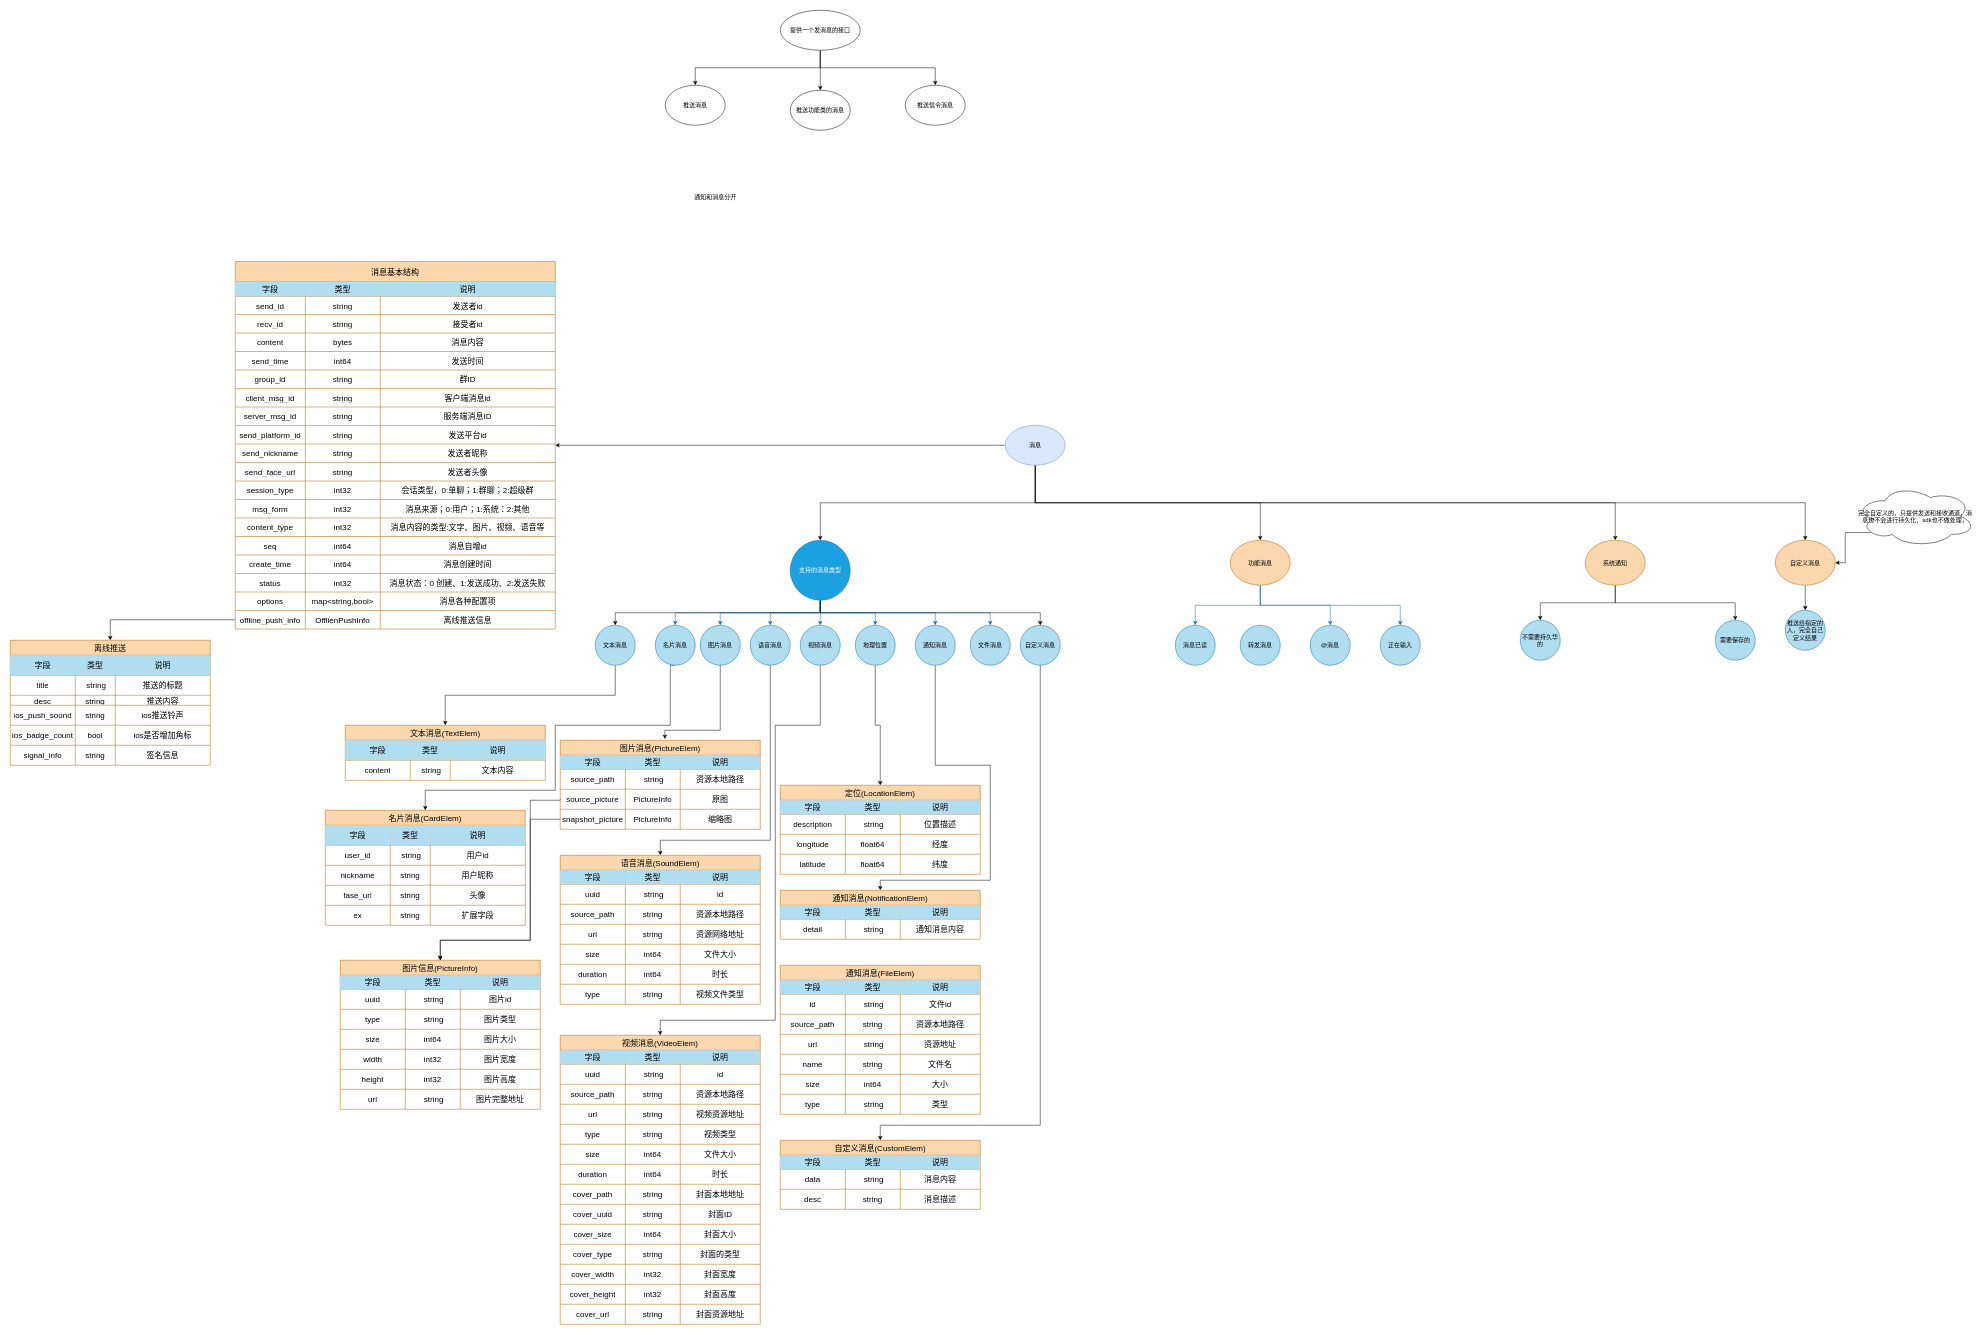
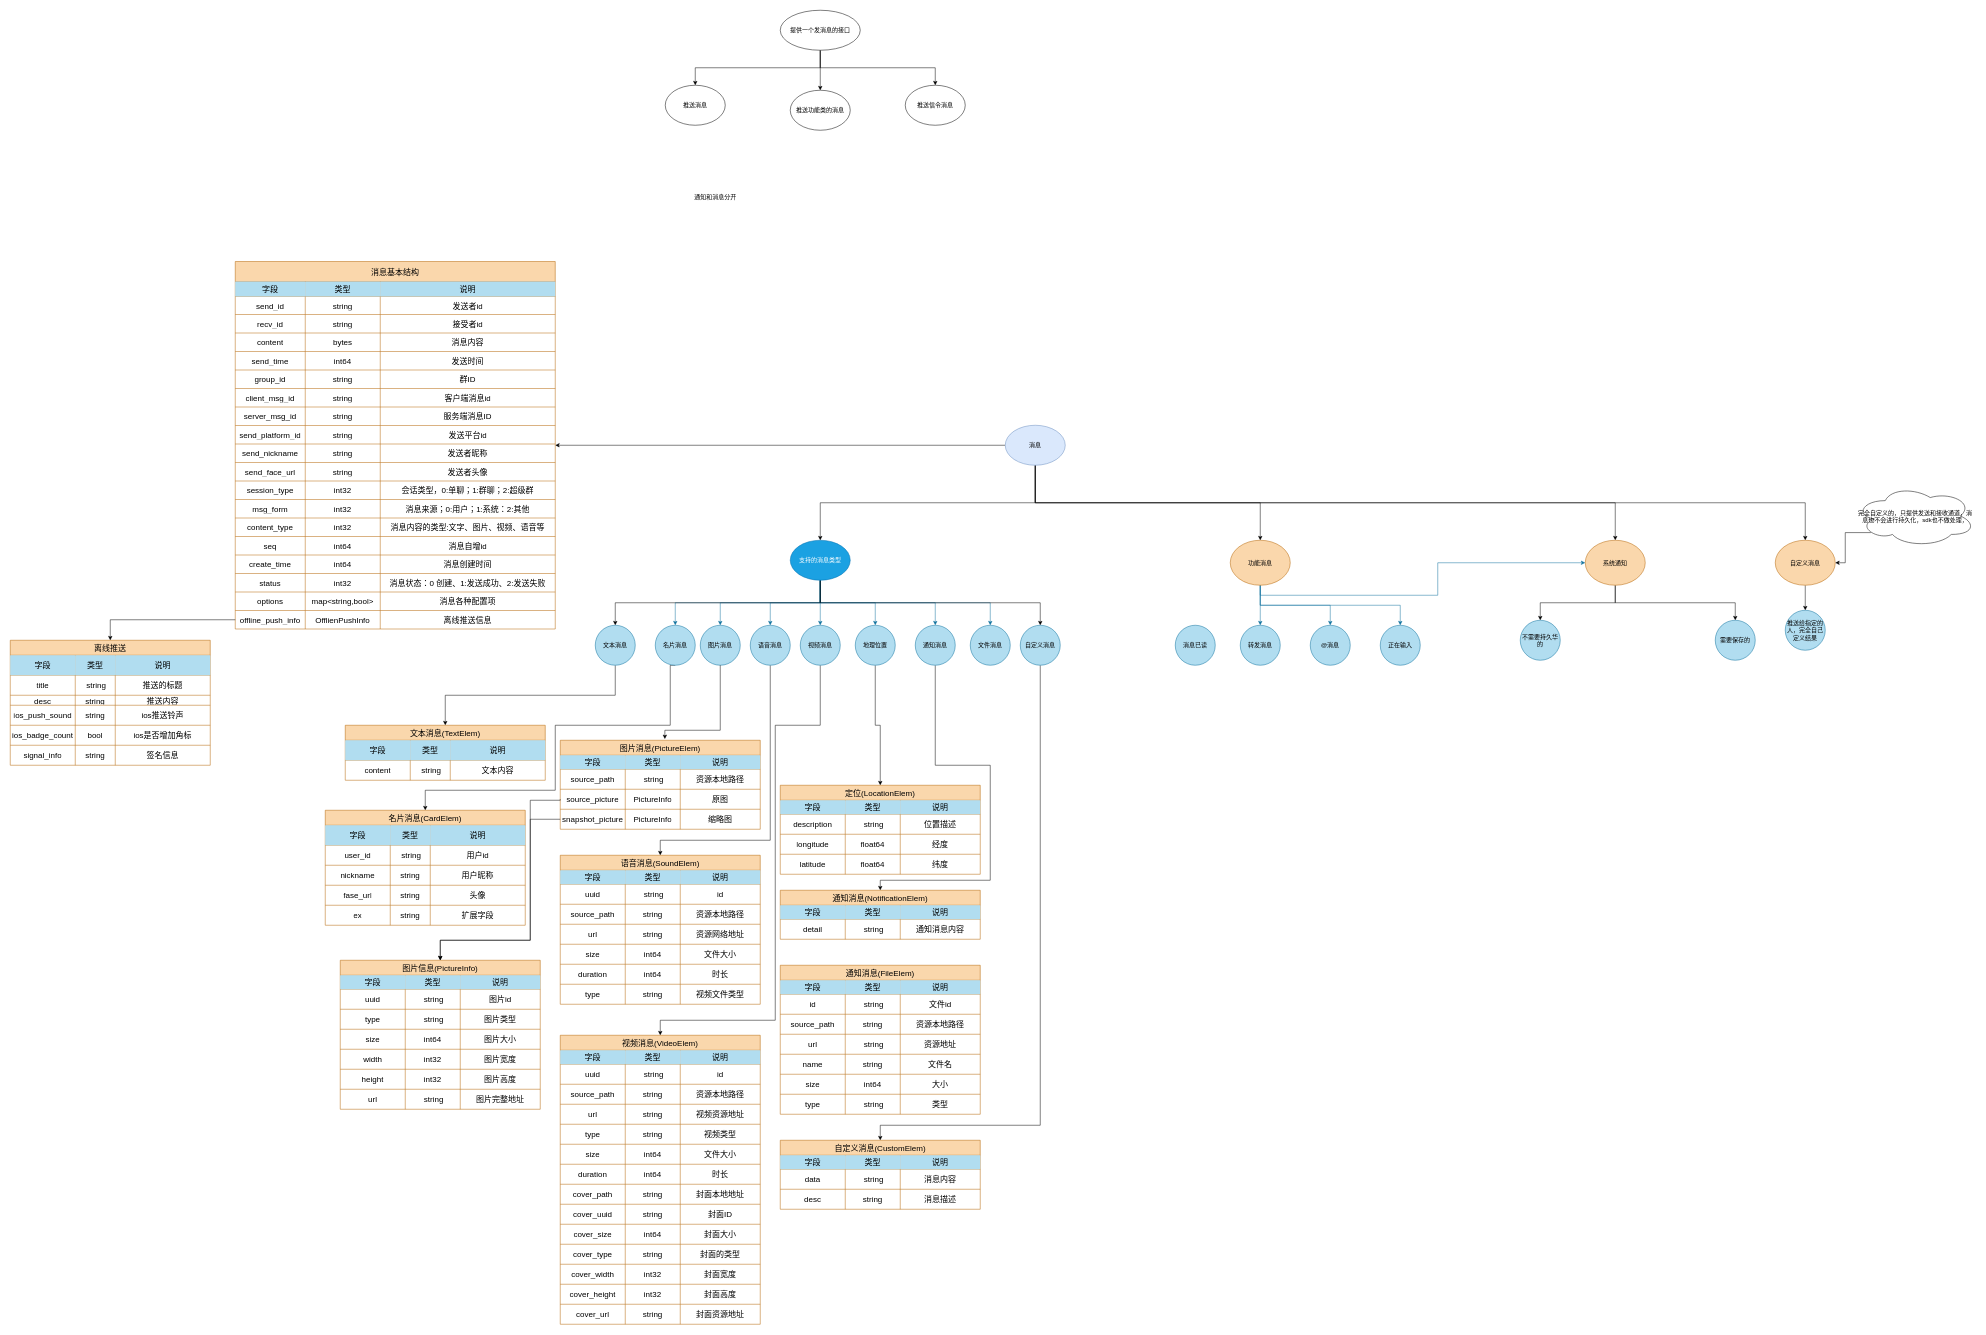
node "支持的消息类型": size 60x60 -> 60x40
edge "功能消息" -> "消息已读": now "功能消息" -> "系统通知"
edge "功能消息" -> "转发消息": added
